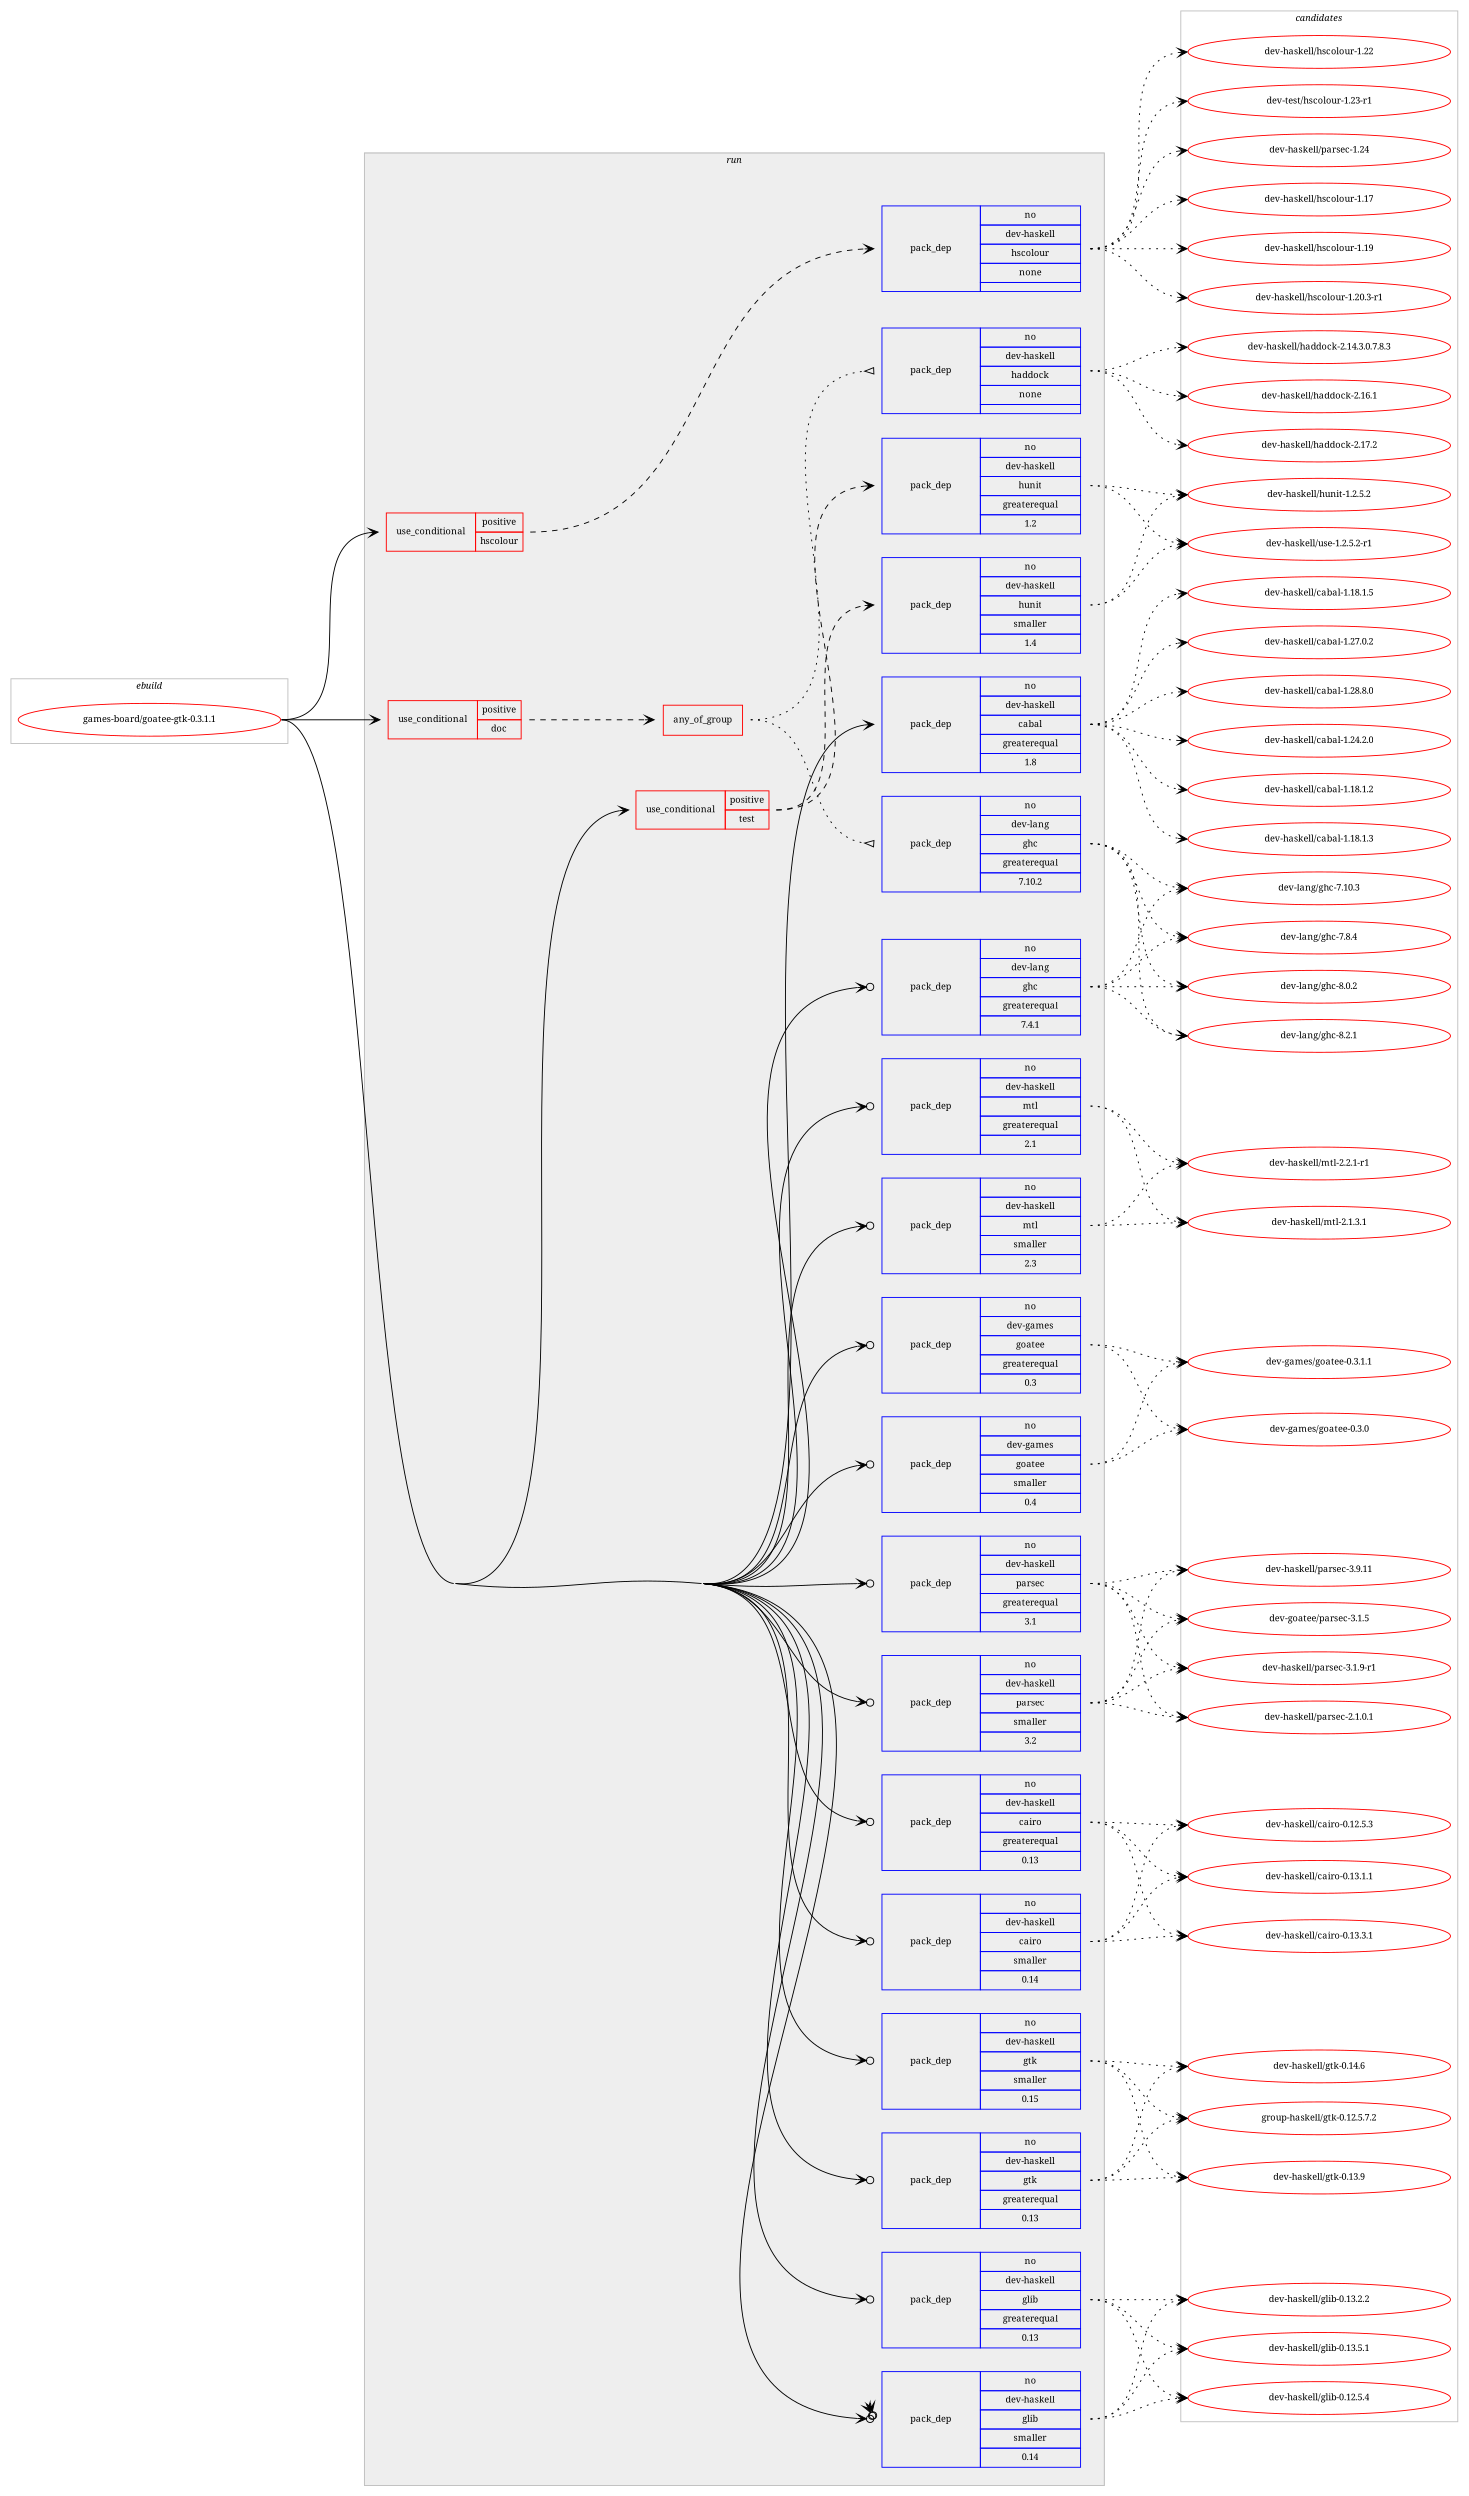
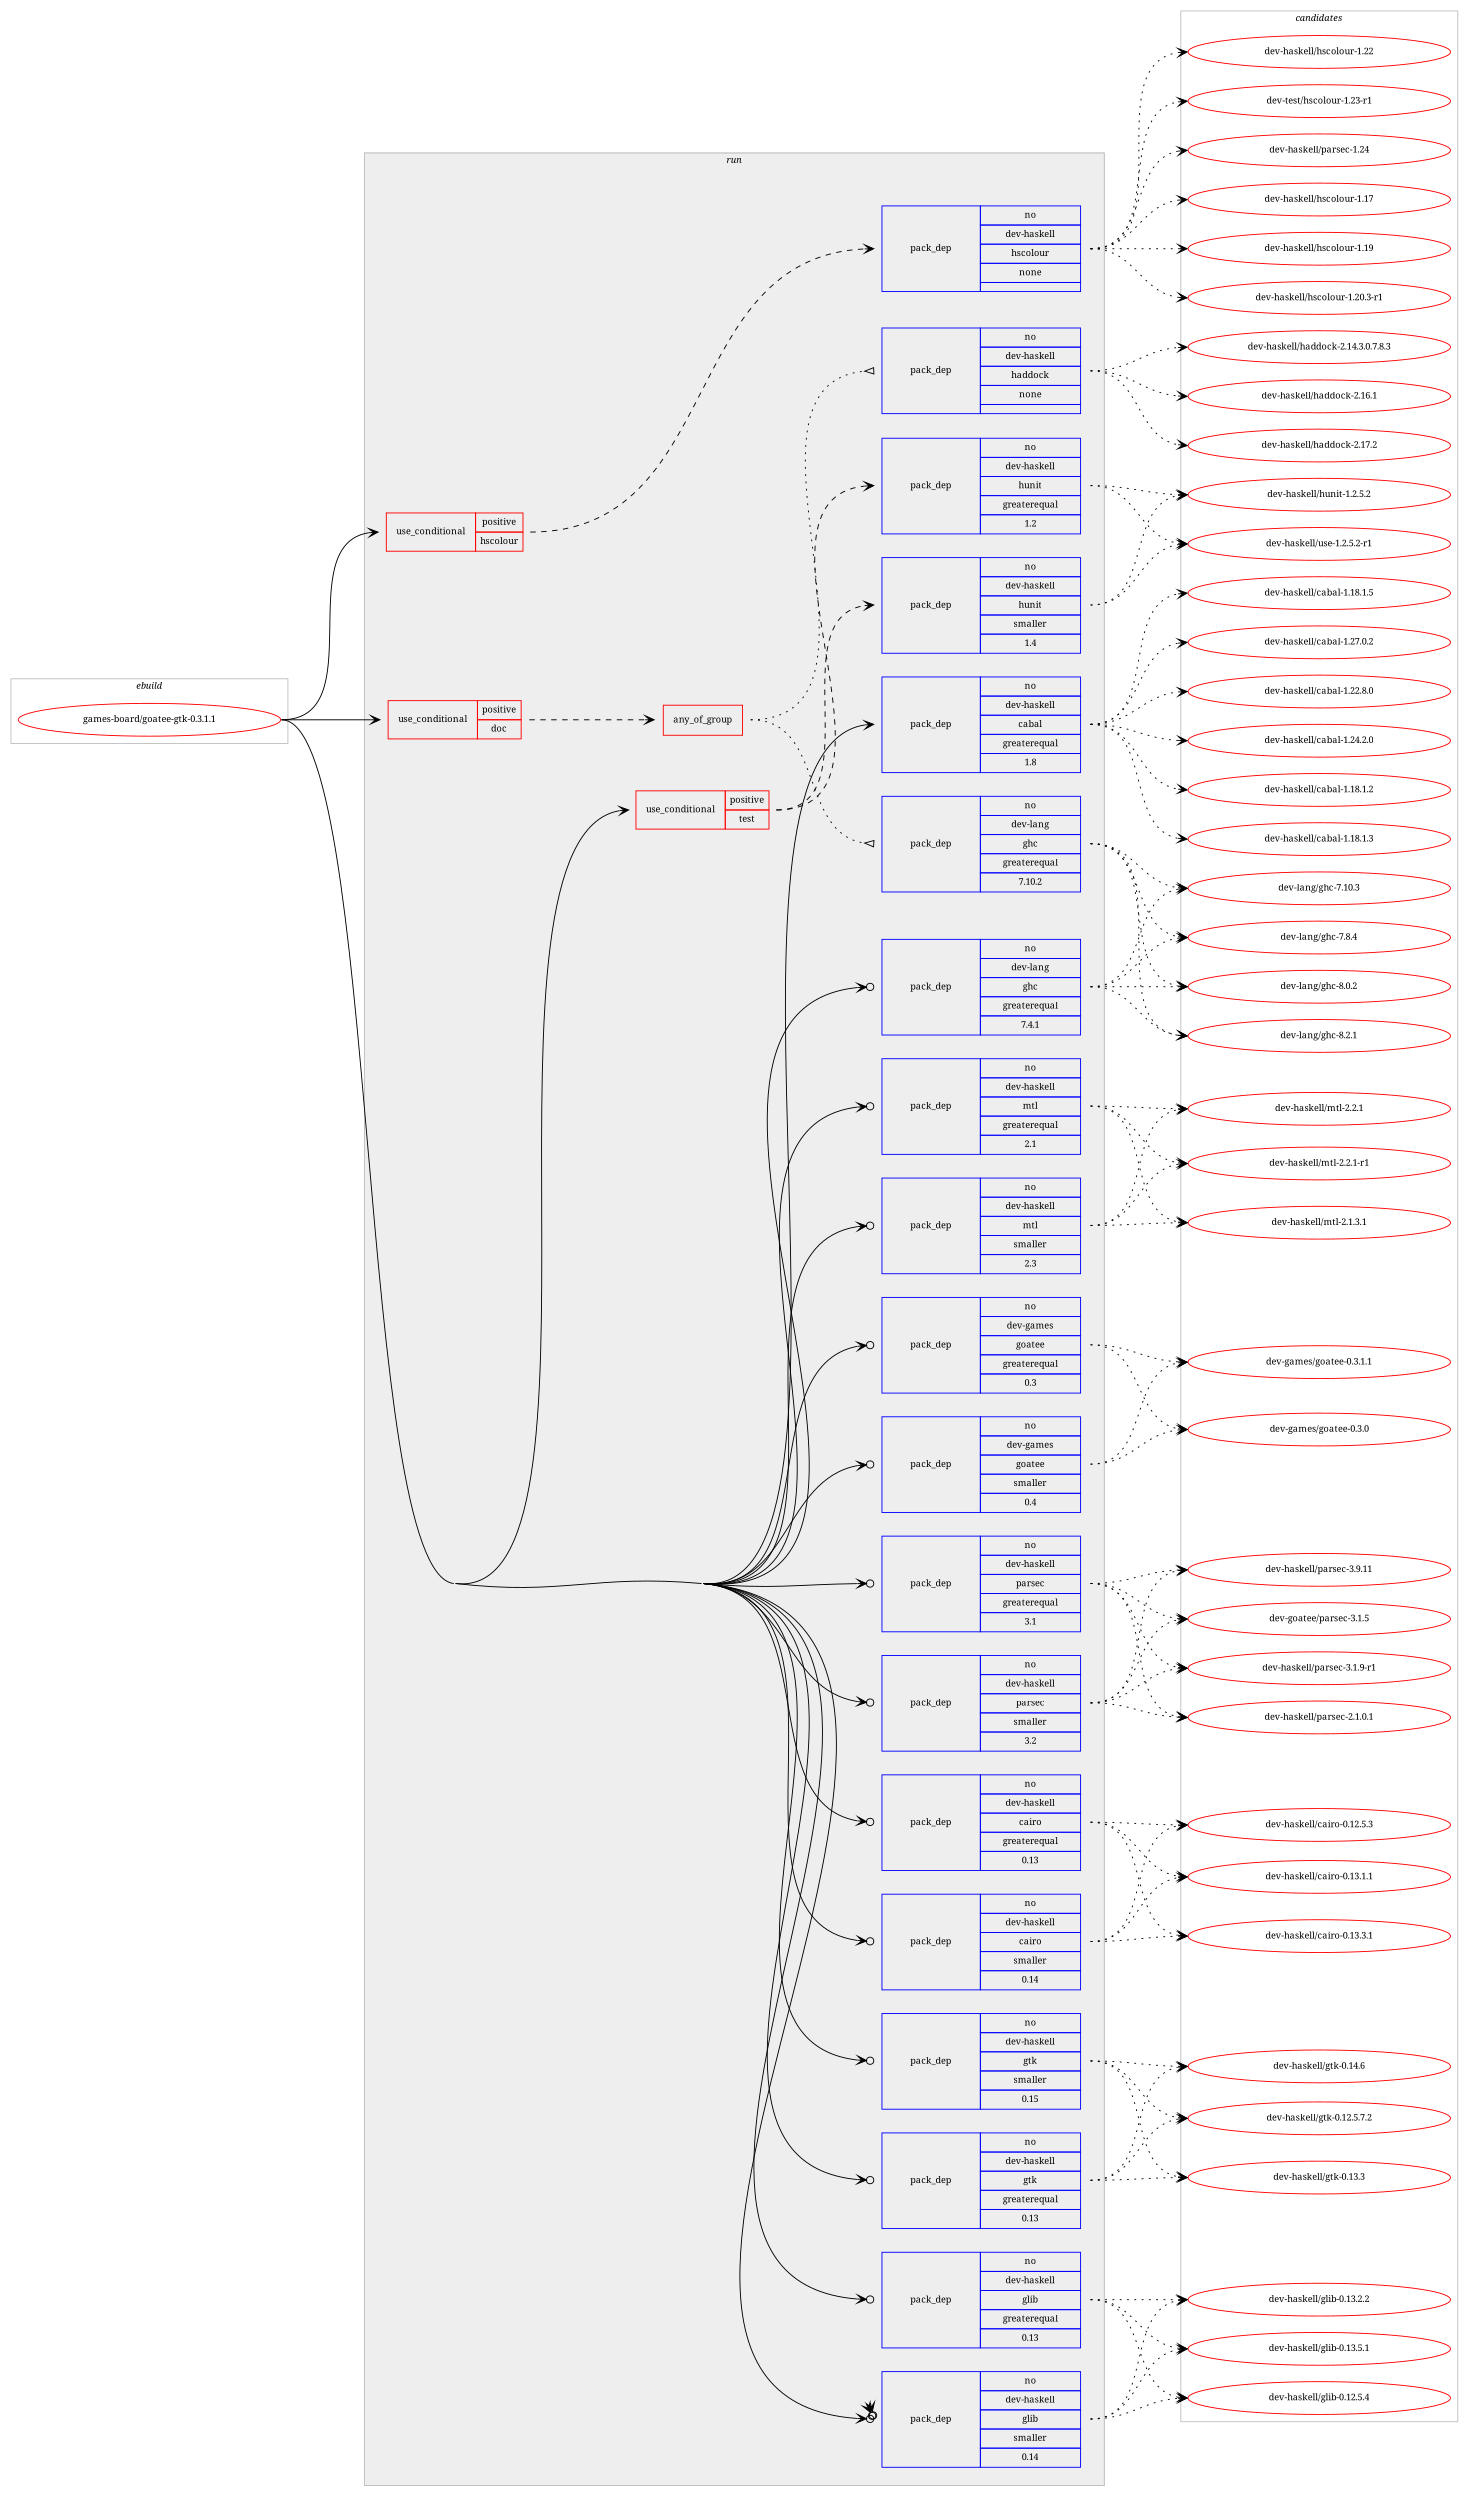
node "dev-haskell/cabal-1.28.8.0": label "dev-haskell/cabal-1.28.8.0" -> "dev-haskell/cabal-1.22.8.0"
node "dev-haskell/mtl-2.2.1": added
node "group-haskell/gtk-0.12.5.7.2": label "group-haskell/gtk-0.12.5.7.2" -> "dev-haskell/gtk-0.12.5.7.2"
node "dev-haskell/gtk-0.13.9": label "dev-haskell/gtk-0.13.9" -> "dev-haskell/gtk-0.13.3"
